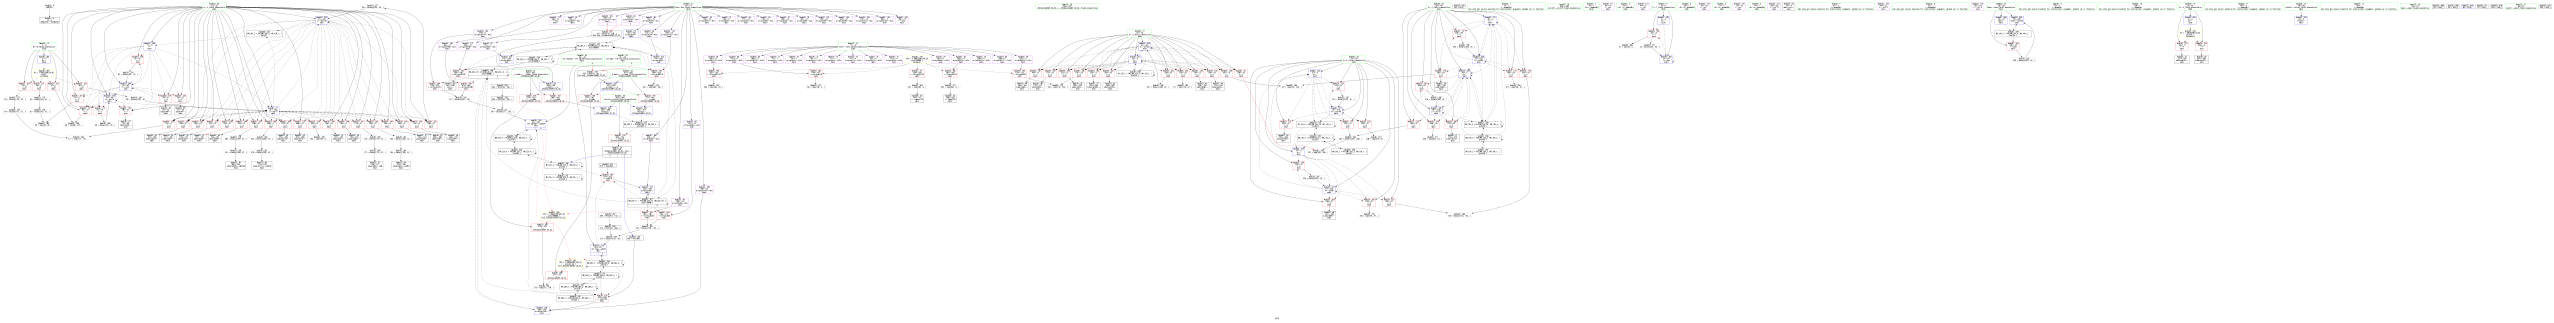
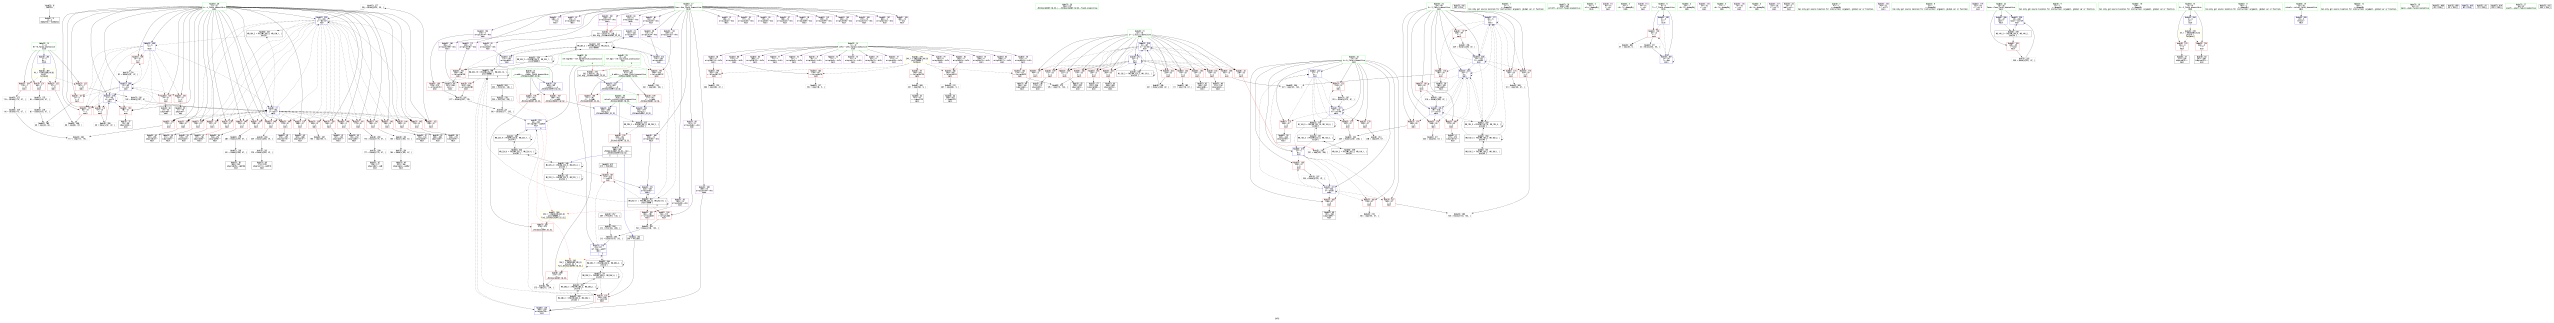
node "NodeID: 89": removed
